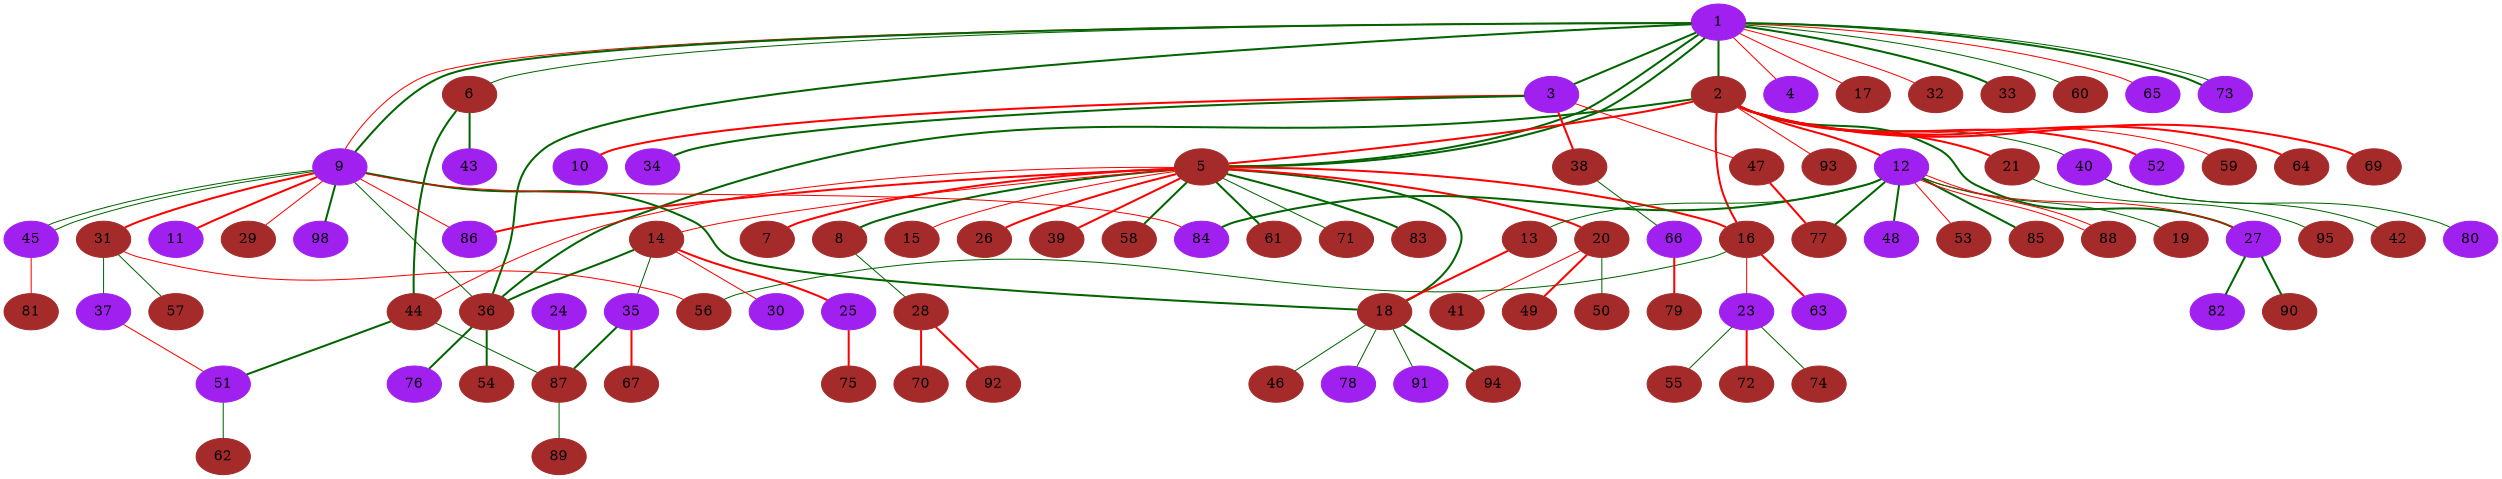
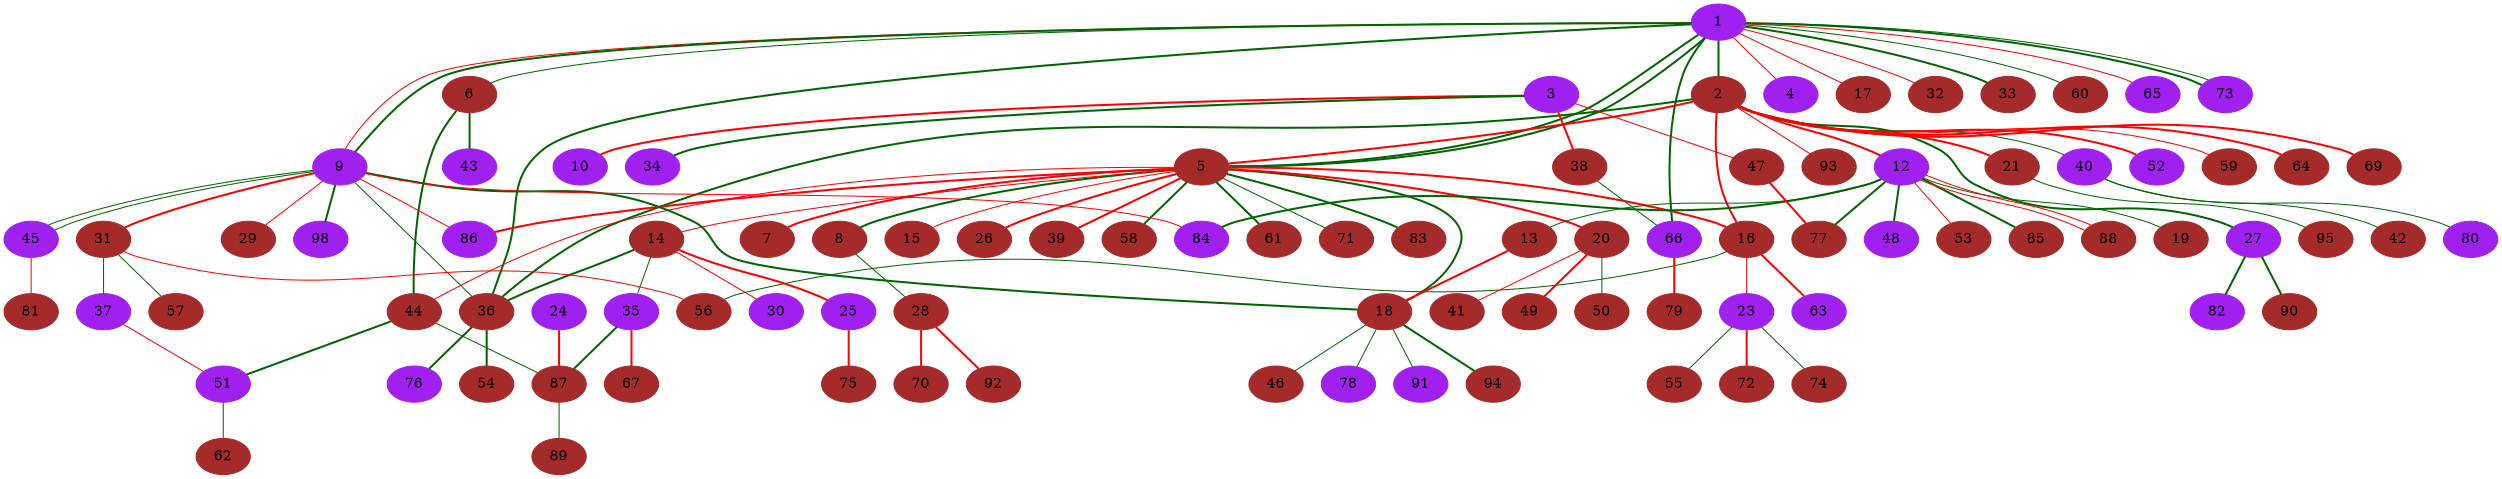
edge "1" -- "3": now "1" -- "66"
edge "12" -- "27": removed
node "11": removed
